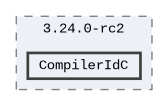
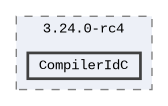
cluster "3.24.0-rc2": label "3.24.0-rc2" -> "3.24.0-rc4"
